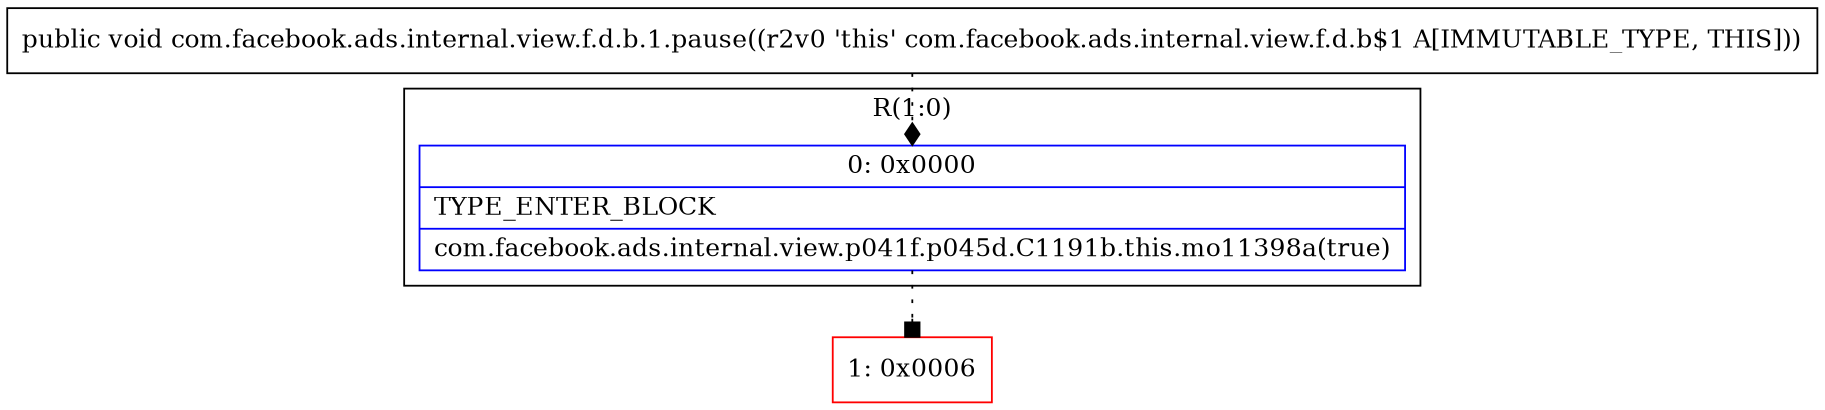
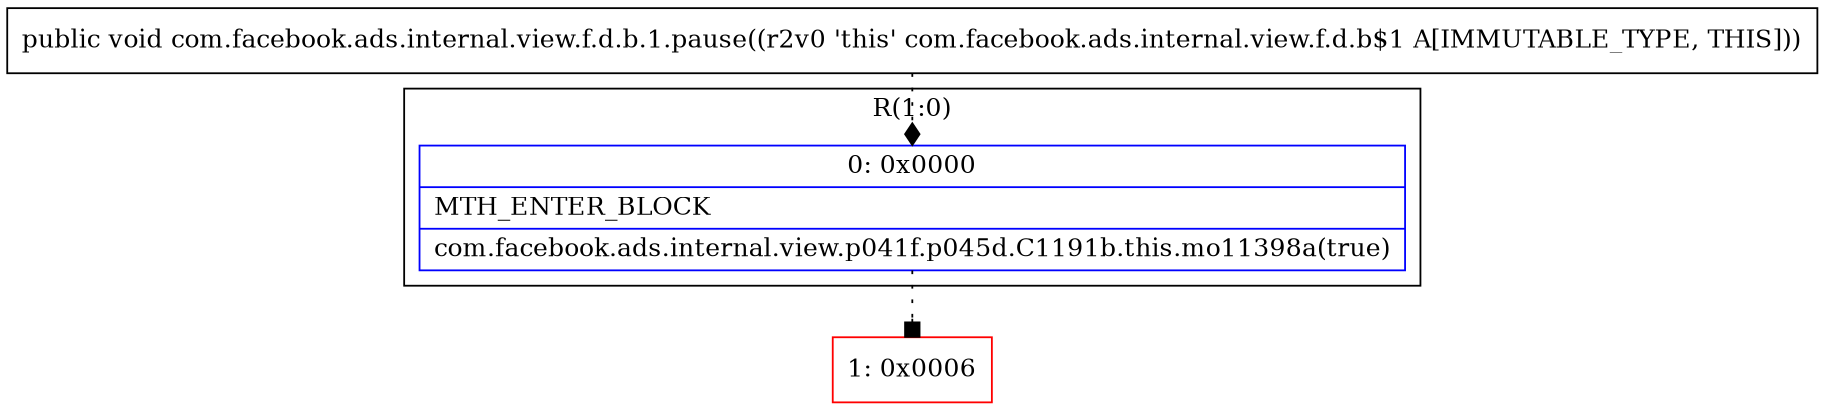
node "0: 0x0000": text "TYPE_ENTER_BLOCK" -> "MTH_ENTER_BLOCK"
